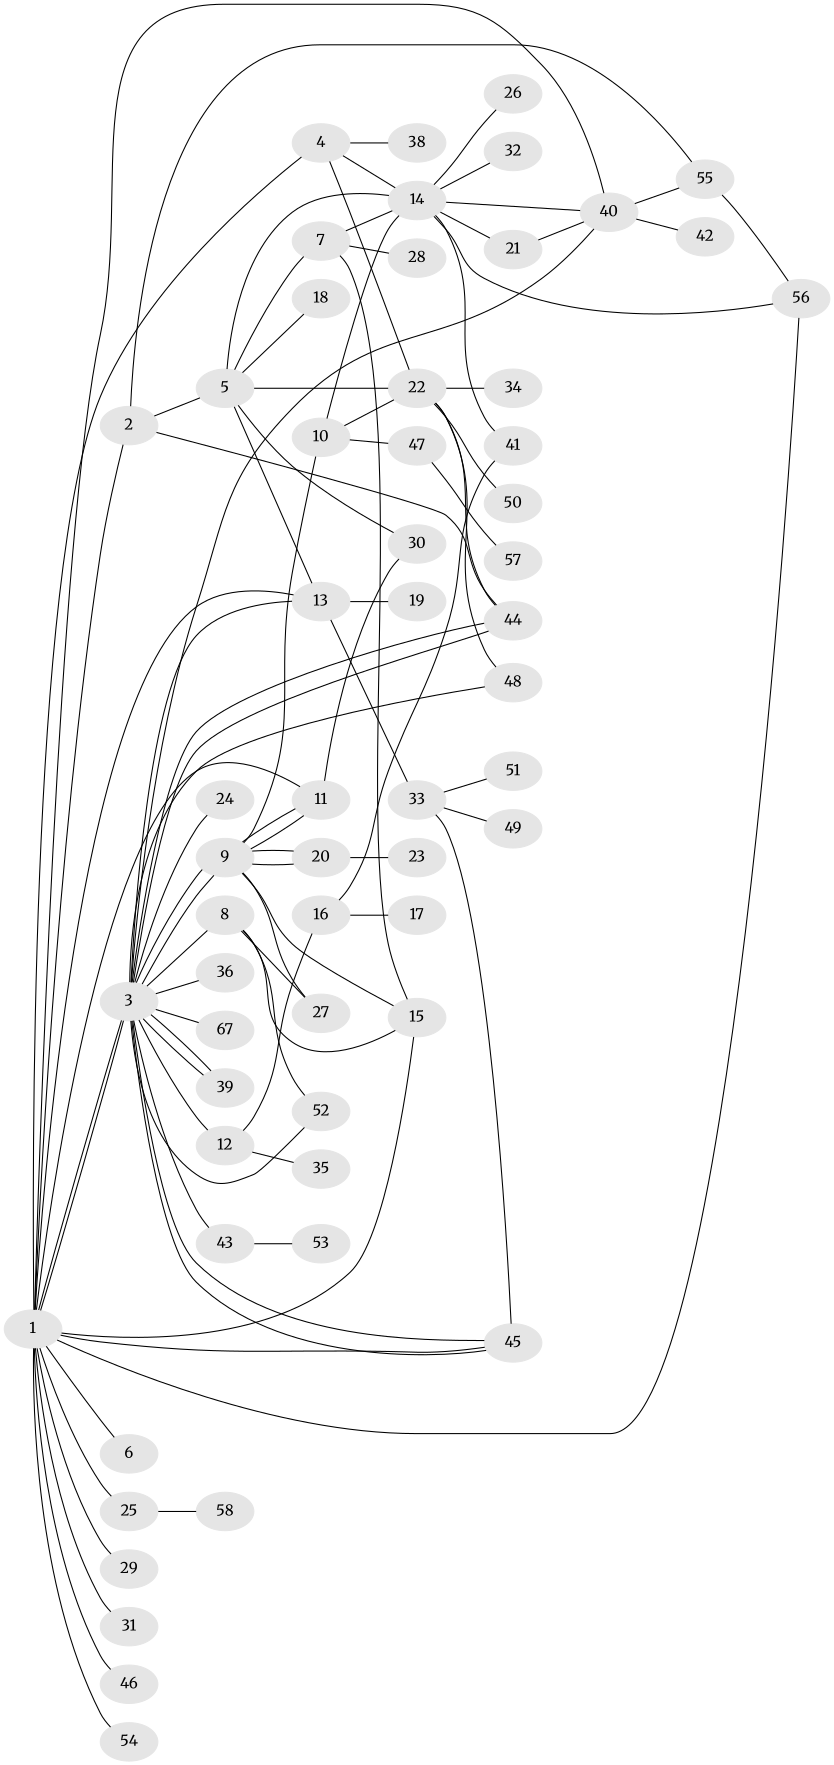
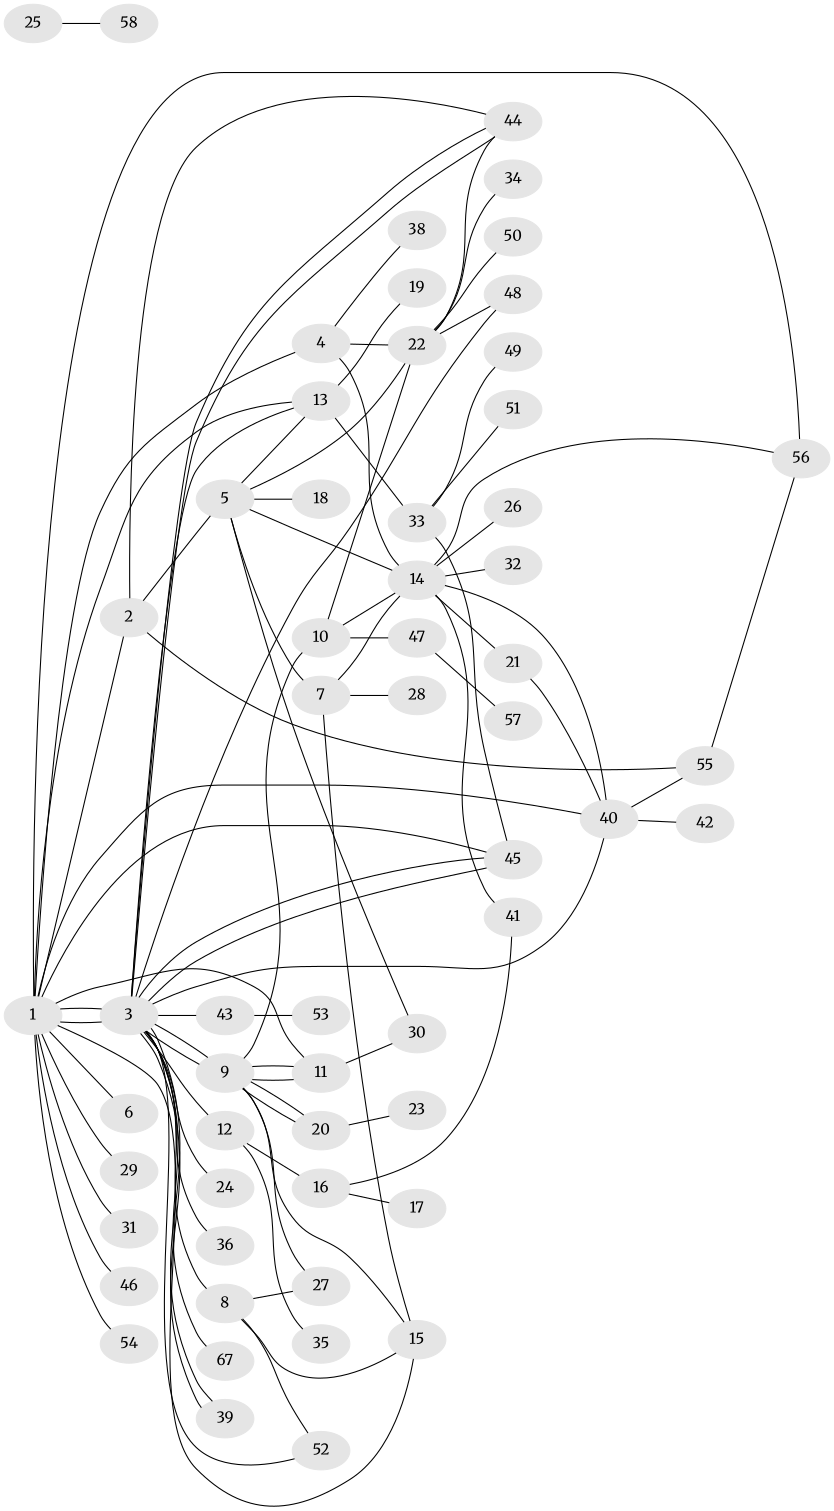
edge "1" -- "25": removed
